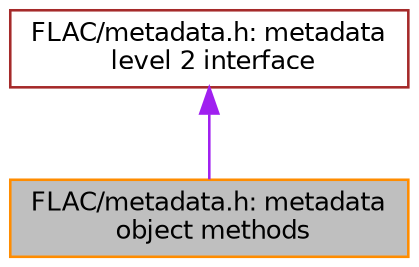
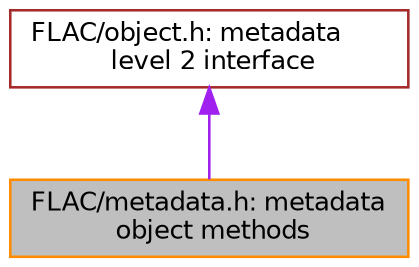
node "FLAC/metadata.h: metadata level 2 interface": label "FLAC/metadata.h: metadata level 2 interface" -> "FLAC/object.h: metadata level 2 interface"
